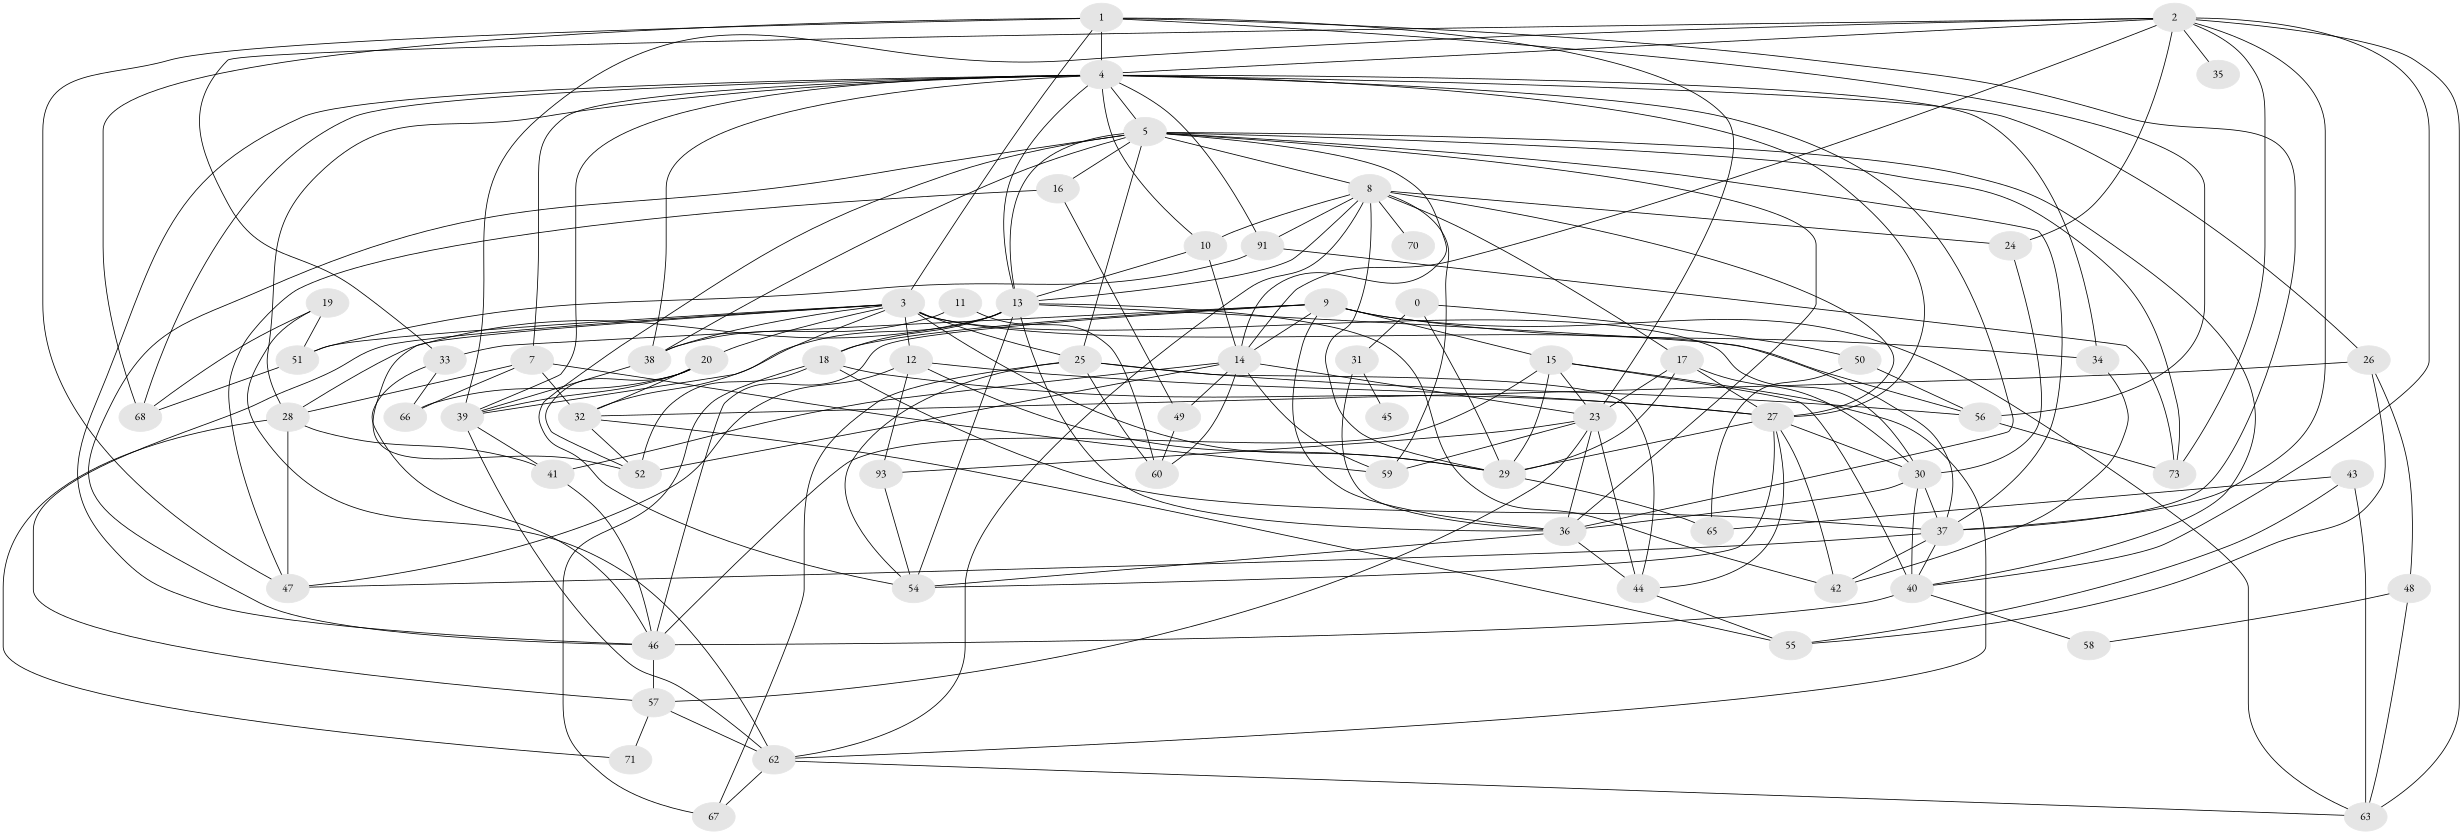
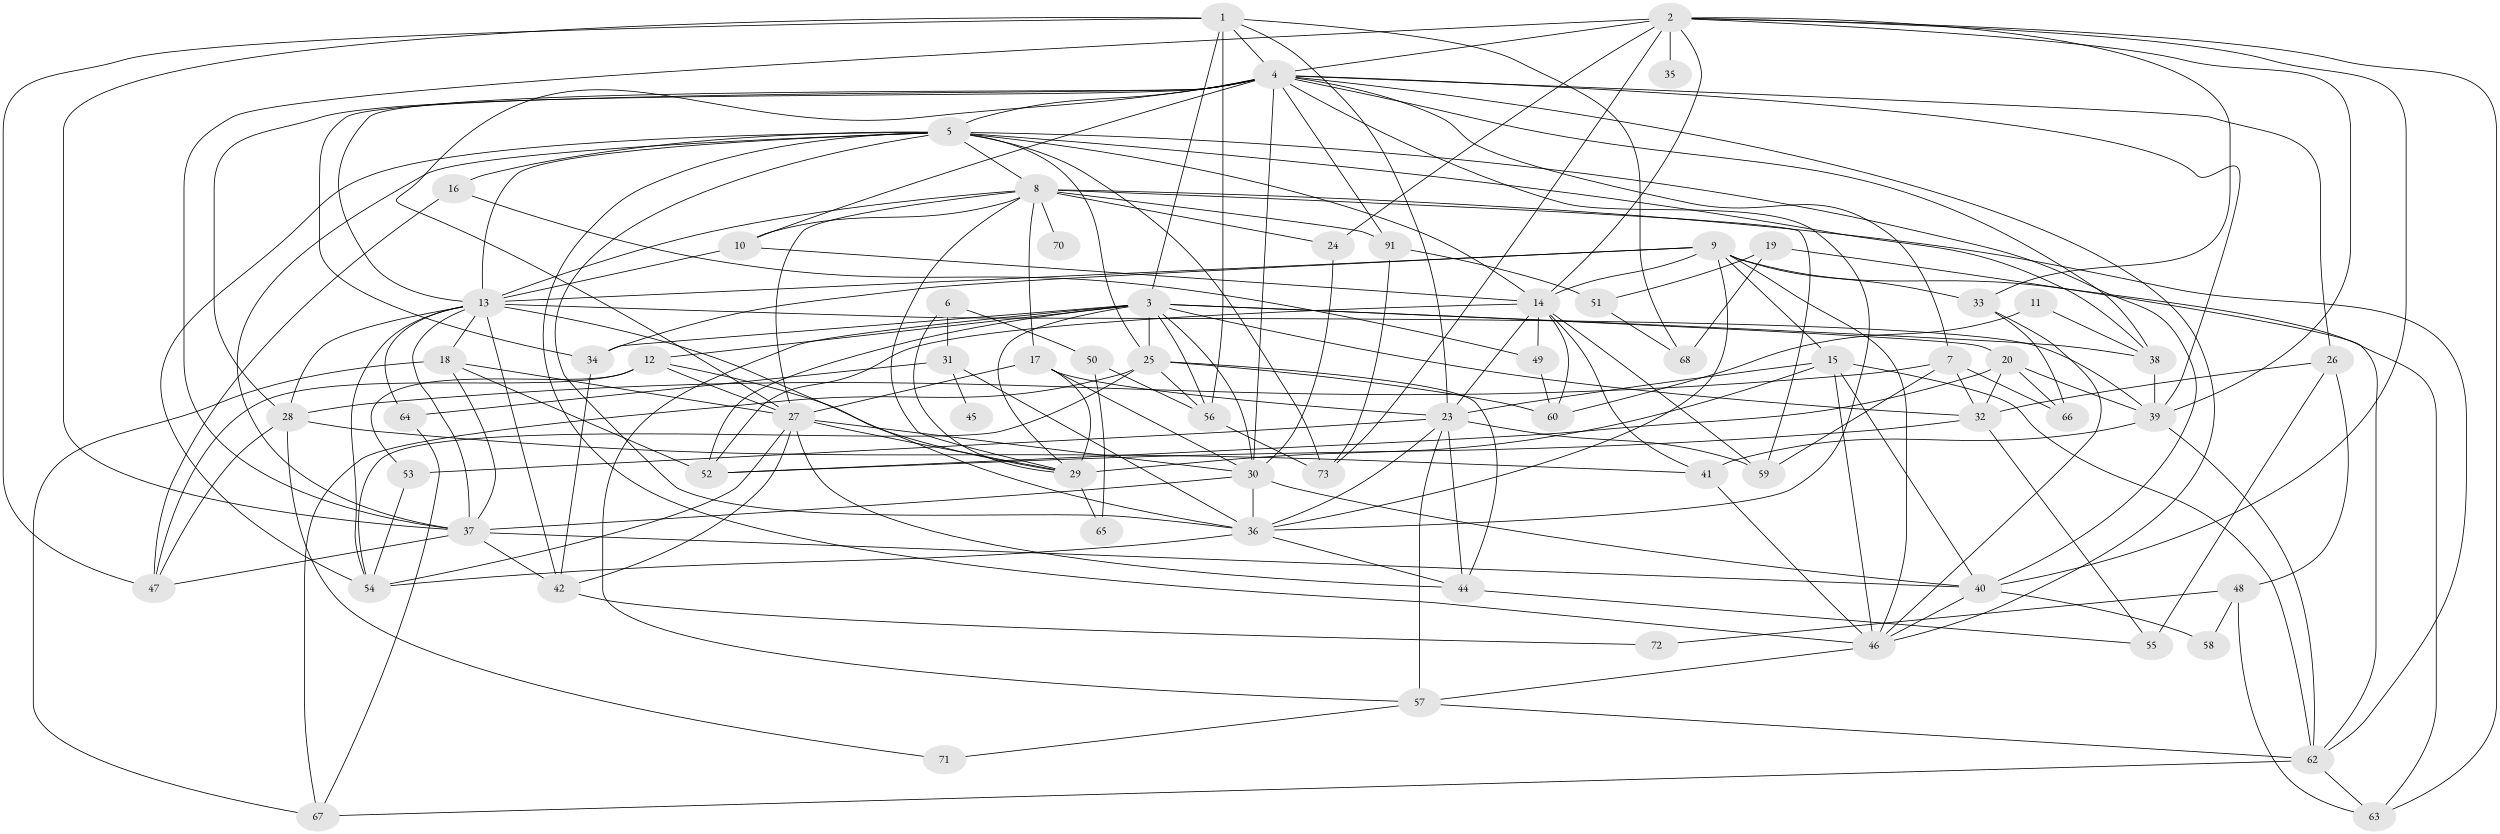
edge "4" -- "68": now "4" -- "30"
node "0": label "0" -> "6"
edge "9" -- "18": now "9" -- "13"
edge "3" -- "51": now "3" -- "34"
node "64": added
node "93": label "93" -> "53"
node "43": removed
node "72": added
